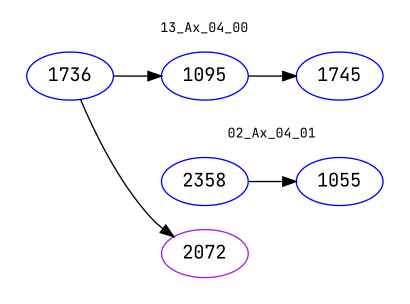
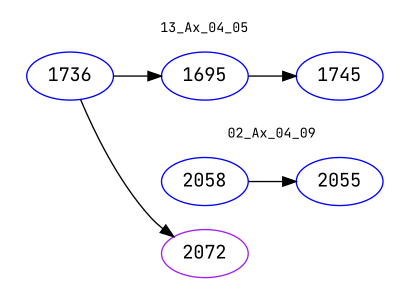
cluster "13_Ax_04_00": label "13_Ax_04_00" -> "13_Ax_04_05"
node "1095": label "1095" -> "1695"
cluster "02_Ax_04_01": label "02_Ax_04_01" -> "02_Ax_04_09"
node "2358": label "2358" -> "2058"
node "1055": label "1055" -> "2055"
